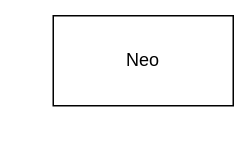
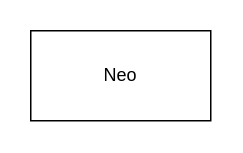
node "Neo": moved (143, 61) -> (121, 76)
